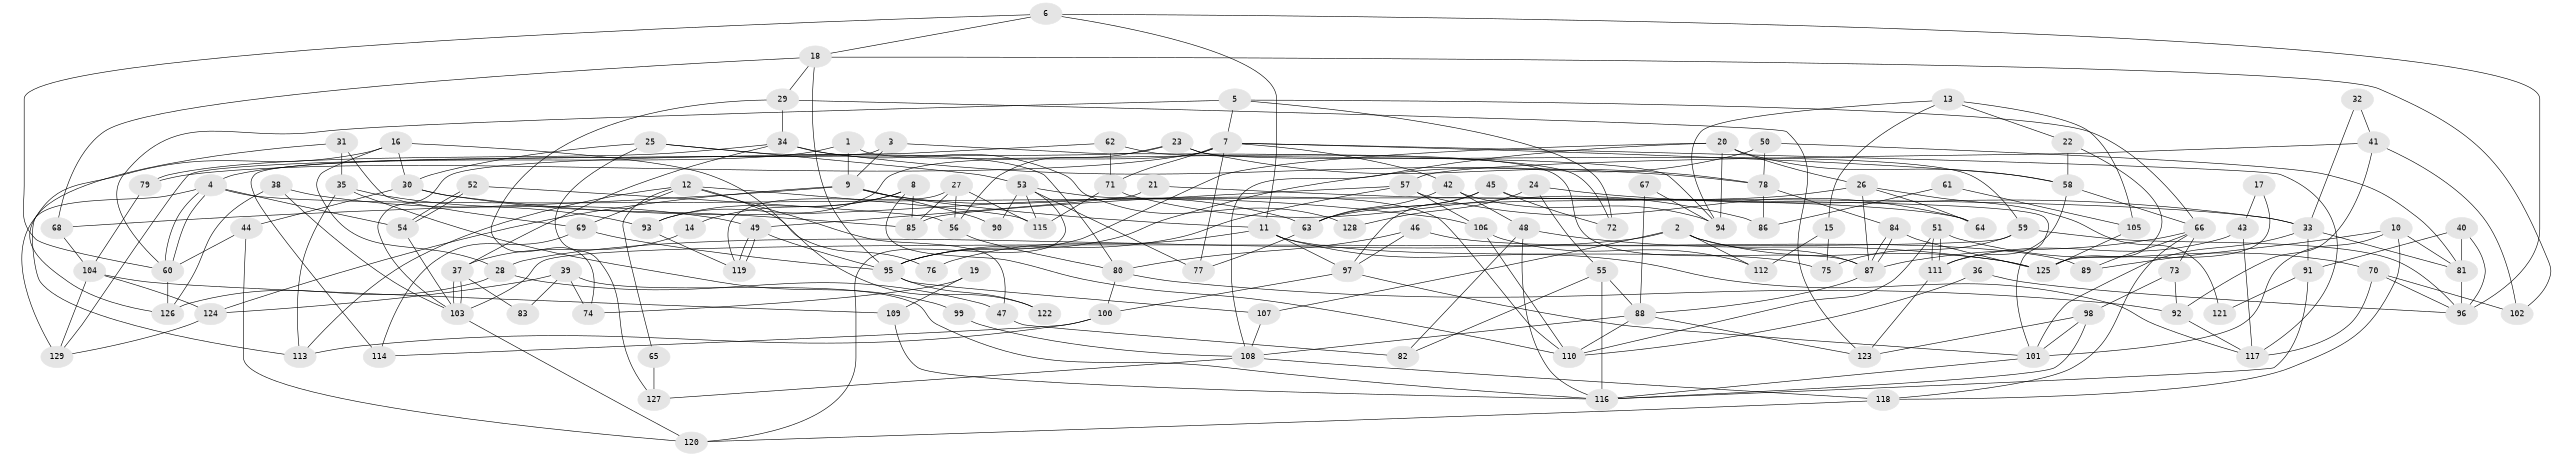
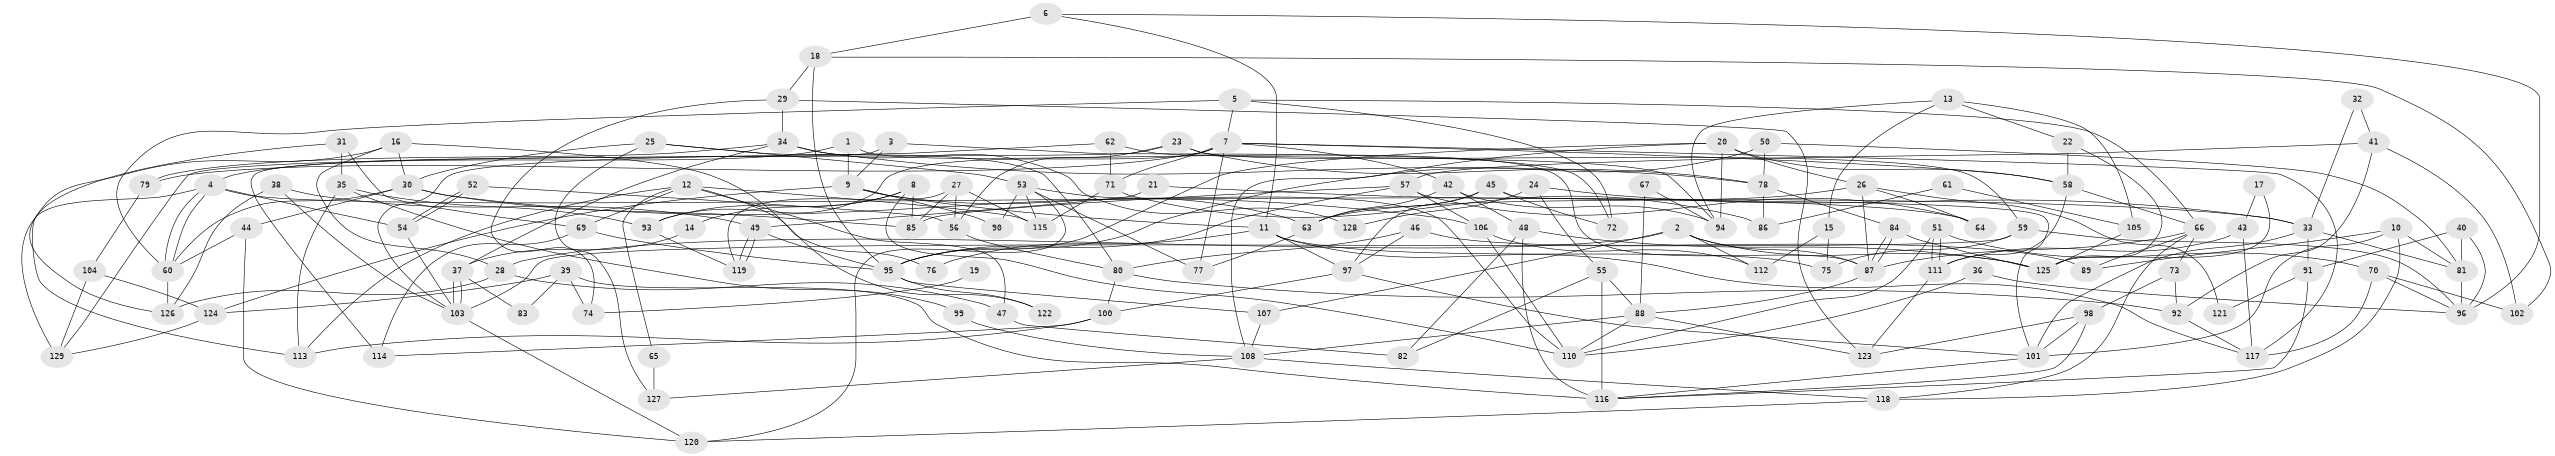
edge "6" -- "60": now "30" -- "60"
node "68": removed
node "109": removed
